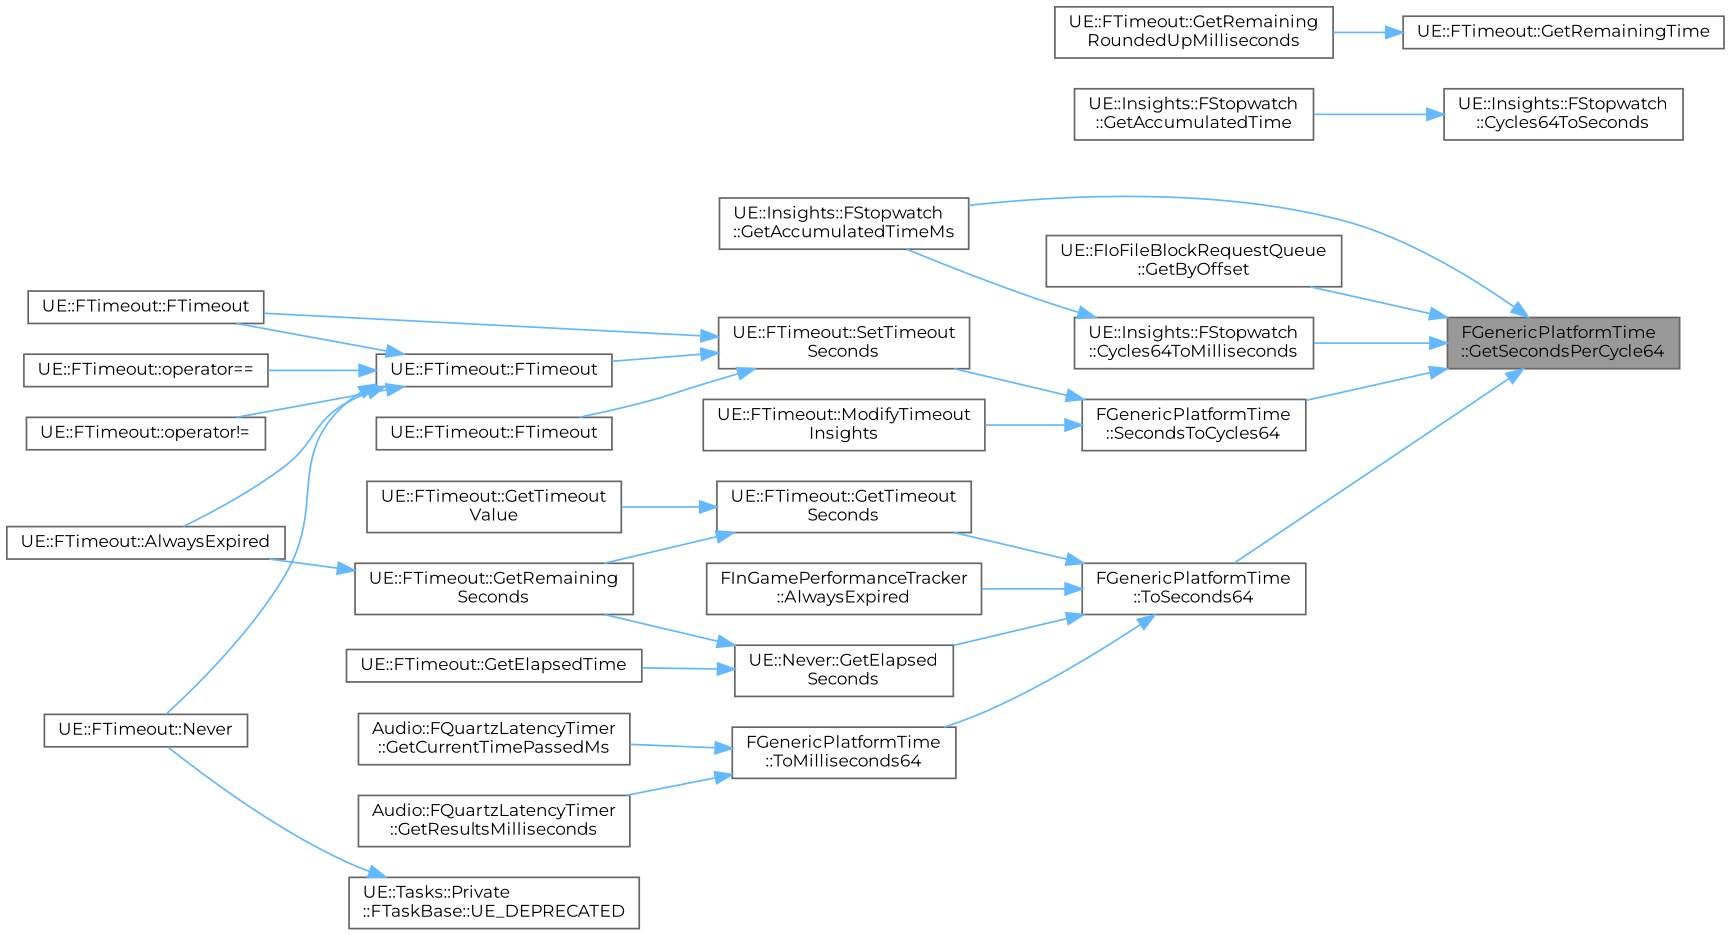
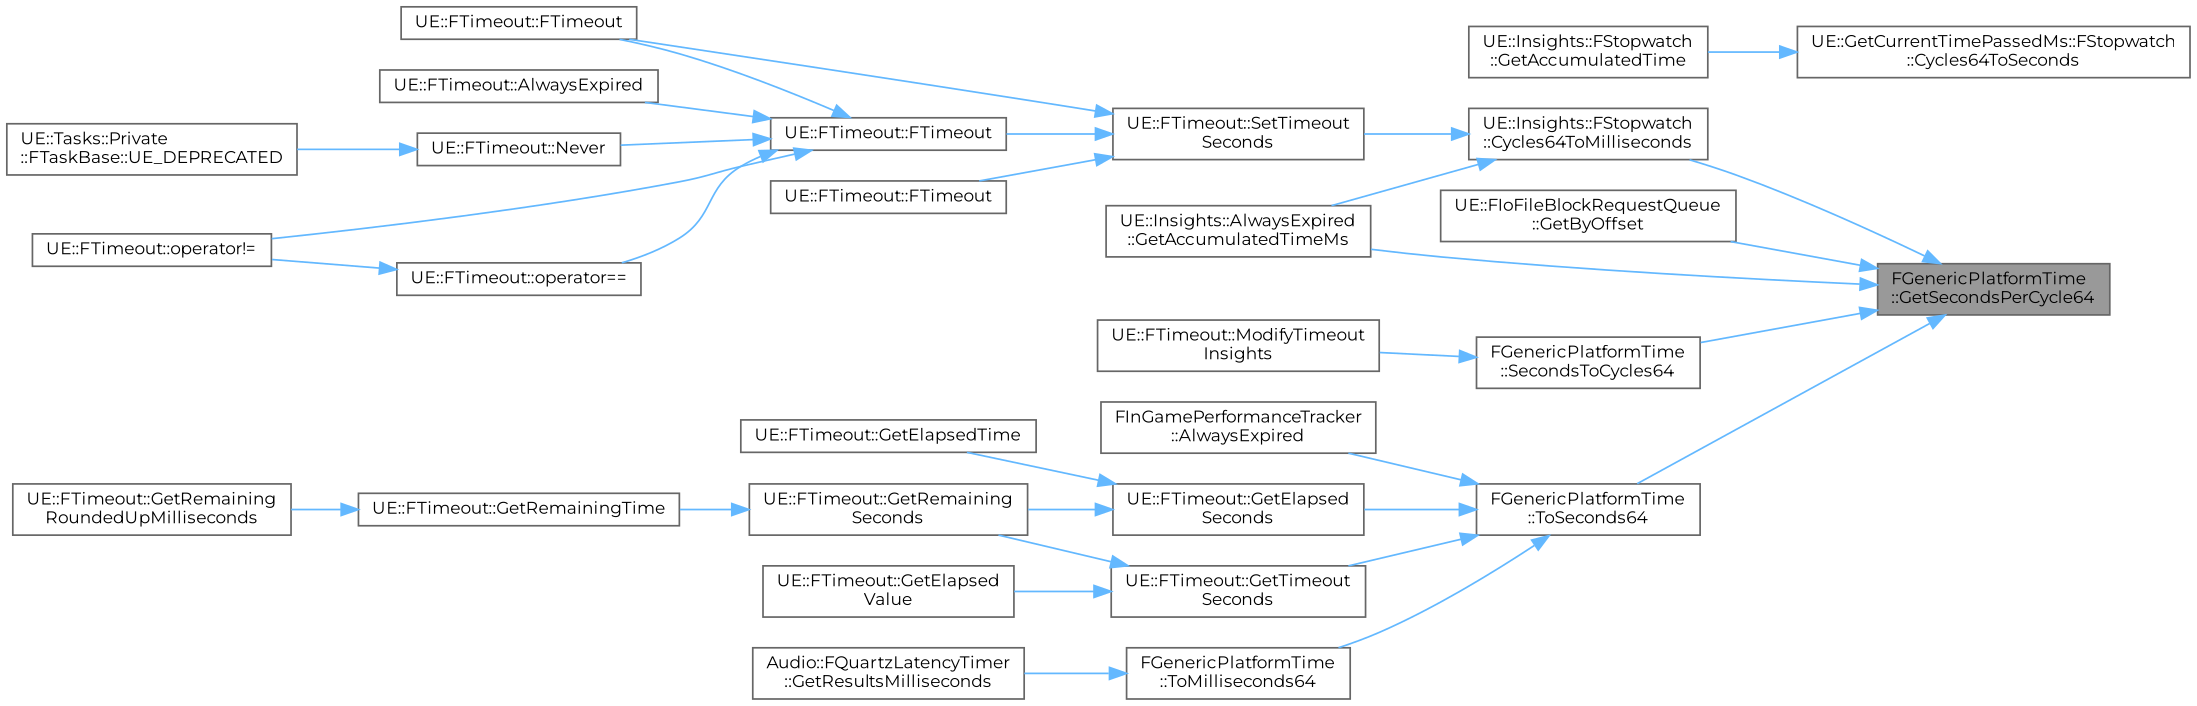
node "UE::Insights::FStopwatch ::Cycles64ToSeconds": label "UE::Insights::FStopwatch ::Cycles64ToSeconds" -> "UE::GetCurrentTimePassedMs::FStopwatch ::Cycles64ToSeconds"
node "UE::Insights::FStopwatch ::GetAccumulatedTimeMs": label "UE::Insights::FStopwatch ::GetAccumulatedTimeMs" -> "UE::Insights::AlwaysExpired ::GetAccumulatedTimeMs"
edge "UE::FTimeout::operator!=" -> "UE::FTimeout::operator==": added
edge "UE::FTimeout::SetTimeout Seconds" -> "FGenericPlatformTime ::SecondsToCycles64": now "UE::FTimeout::SetTimeout Seconds" -> "UE::Insights::FStopwatch ::Cycles64ToMilliseconds"
node "UE::FTimeout::GetTimeout Value": label "UE::FTimeout::GetTimeout Value" -> "UE::FTimeout::GetElapsed Value"
edge "UE::FTimeout::AlwaysExpired" -> "UE::FTimeout::GetRemaining Seconds": now "UE::FTimeout::GetRemainingTime" -> "UE::FTimeout::GetRemaining Seconds"
node "UE::Never::GetElapsed Seconds": label "UE::Never::GetElapsed Seconds" -> "UE::FTimeout::GetElapsed Seconds"
node "Audio::FQuartzLatencyTimer ::GetCurrentTimePassedMs": removed
edge "UE::FTimeout::Never" -> "UE::Tasks::Private ::FTaskBase::UE_DEPRECATED": reversed
